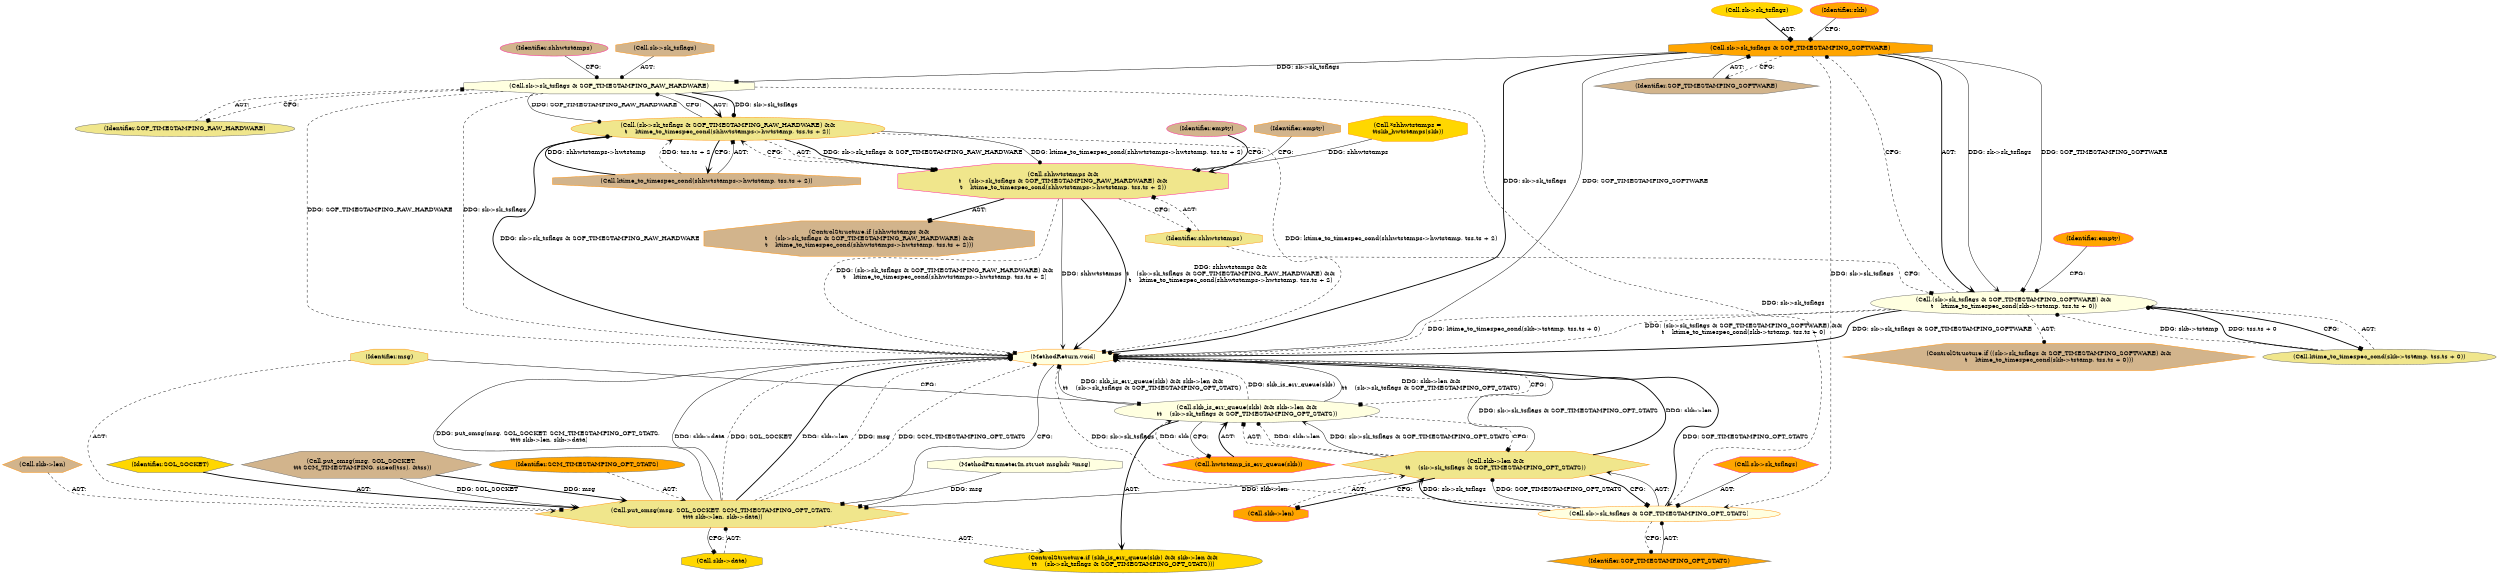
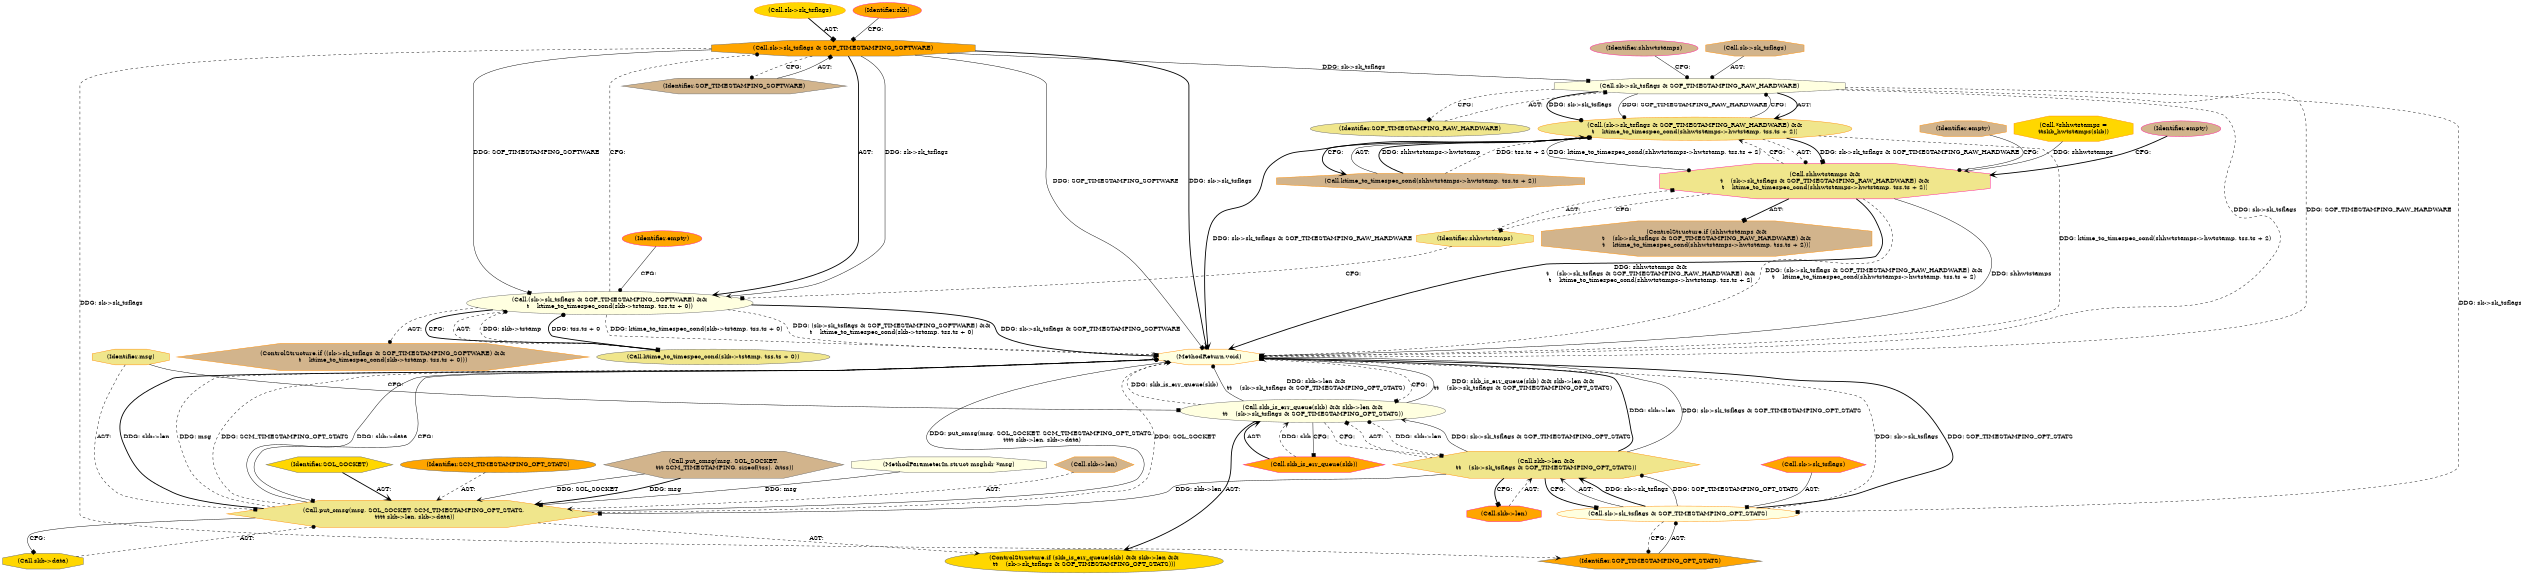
edge "(Call,sk->sk_tsflags & SOF_TIMESTAMPING_SOFTWARE)" -> "(Identifier,SOF_TIMESTAMPING_SOFTWARE)": arrowhead vee -> dot
edge "(Call,sk->sk_tsflags & SOF_TIMESTAMPING_RAW_HARDWARE)" -> "(Call,sk->sk_tsflags & SOF_TIMESTAMPING_OPT_STATS)": arrowhead vee -> box
edge "(Call,sk->sk_tsflags & SOF_TIMESTAMPING_SOFTWARE)" -> "(Call,sk->sk_tsflags & SOF_TIMESTAMPING_OPT_STATS)": now "(Call,sk->sk_tsflags & SOF_TIMESTAMPING_SOFTWARE)" -> "(Identifier,SOF_TIMESTAMPING_OPT_STATS)"
node "(Call,hwtstamp_is_err_queue(skb))": label "(Call,hwtstamp_is_err_queue(skb))" -> "(Call,skb_is_err_queue(skb))"
